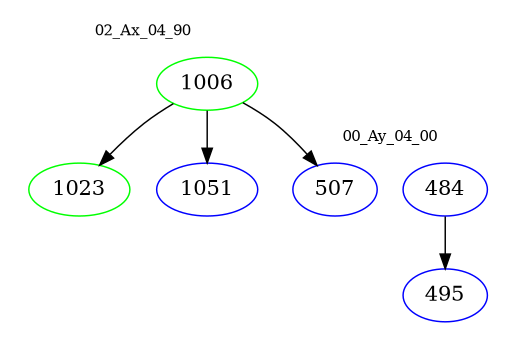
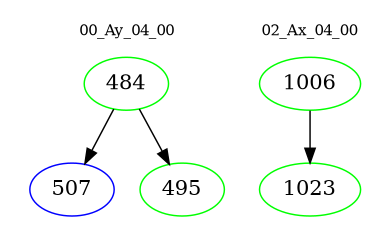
cluster "02_Ax_04_90": label "02_Ax_04_90" -> "02_Ax_04_00"
edge "1006" -> "507": now "484" -> "507"
node "1051": removed
node "484": color blue -> green
node "495": color blue -> green
